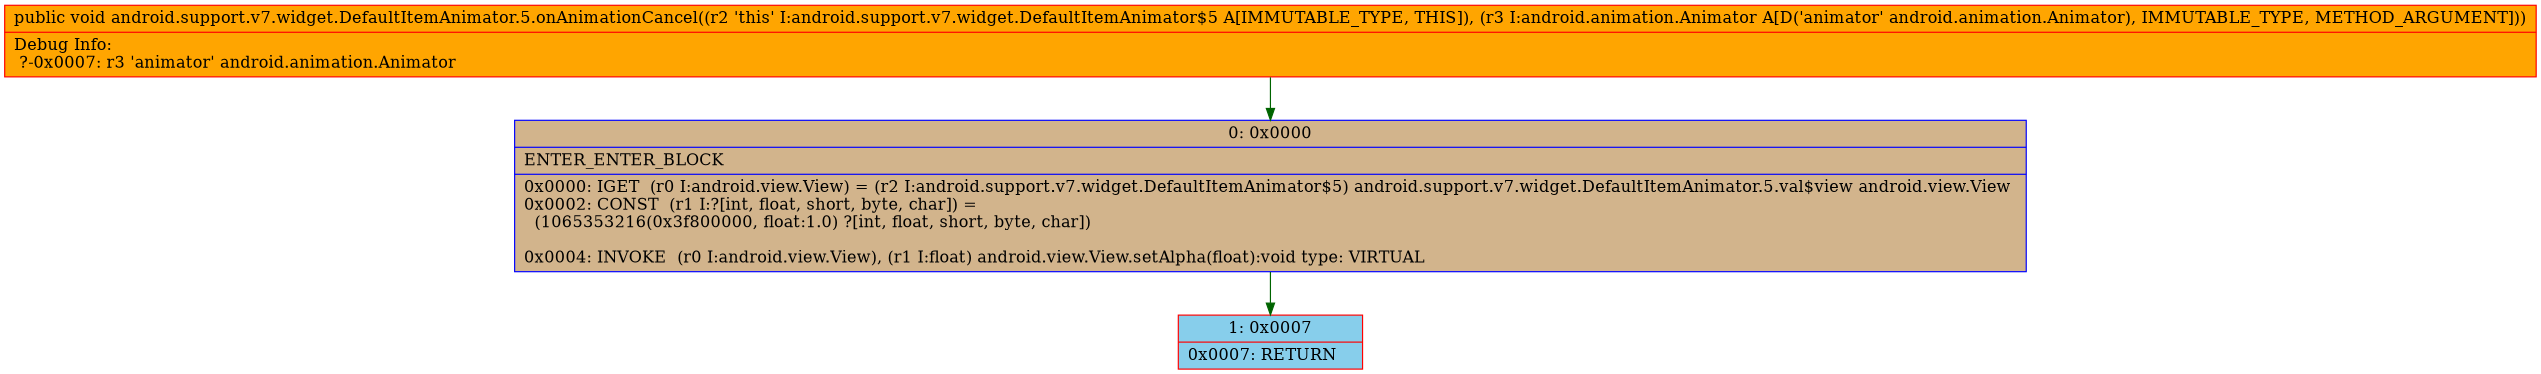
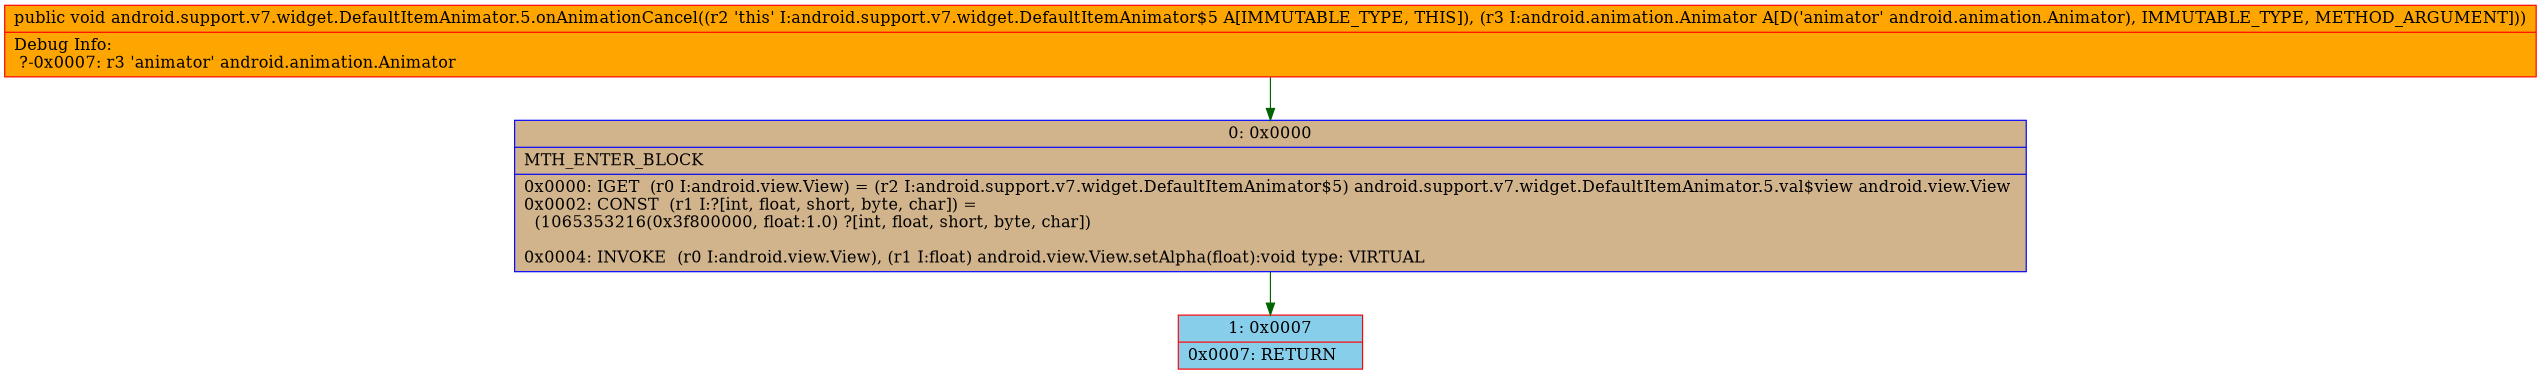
node "0: 0x0000": text "ENTER_ENTER_BLOCK" -> "MTH_ENTER_BLOCK"
